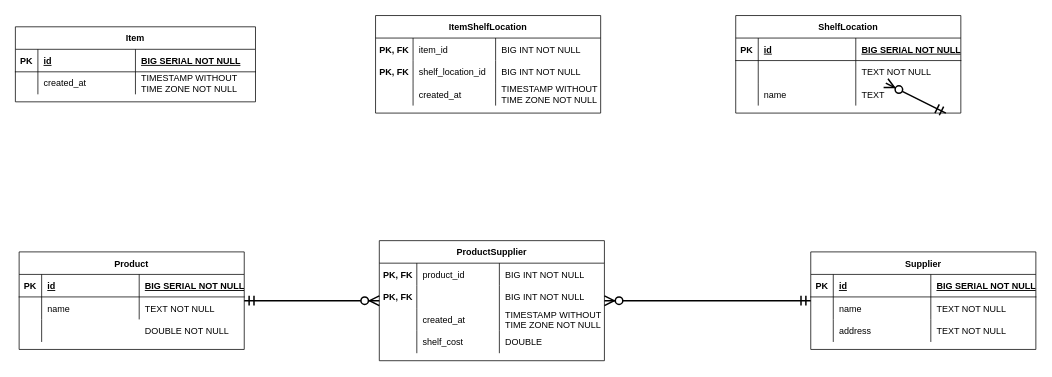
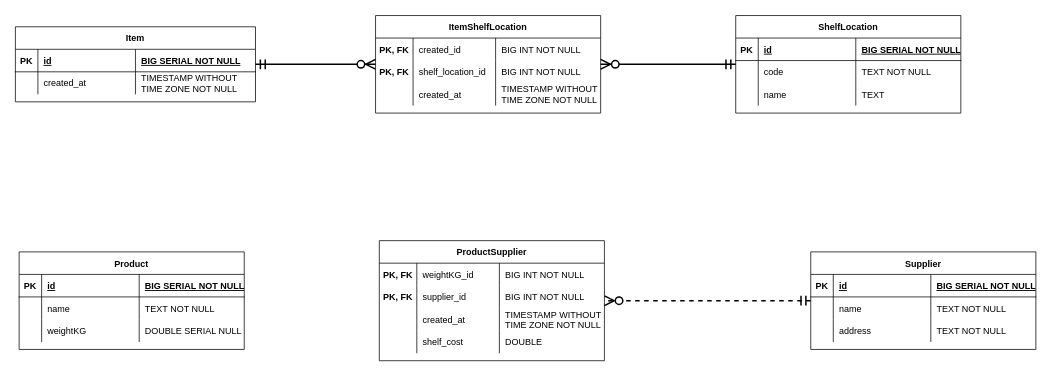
node "item_id": label "item_id" -> "created_id"
edge "Item" -- "ItemShelfLocation": added
node "code": added
edge "ShelfLocation" -- "TEXT": now "ShelfLocation" -- "ItemShelfLocation"
node "product_id": label "product_id" -> "weightKG_id"
node "supplier_id": added
edge "Product" -- "ProductSupplier": removed
edge "ProductSupplier" -- "Supplier": style solid -> dashed
node "weightKG": added
node "DOUBLE NOT NULL": label "DOUBLE NOT NULL" -> "DOUBLE SERIAL NULL"
